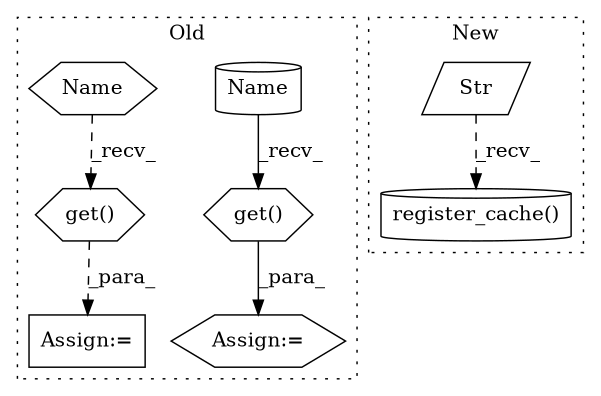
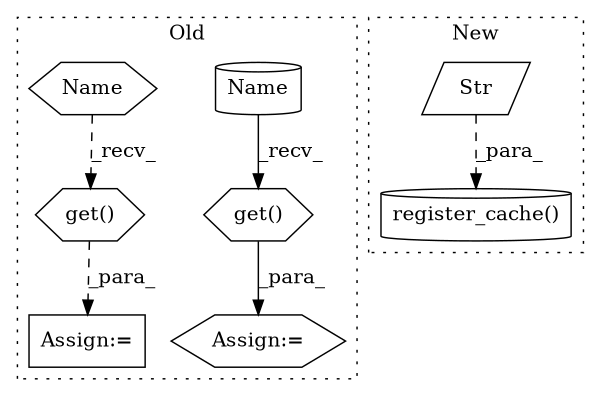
edge "Str" -> "register_cache()": label "_recv_" -> "_para_"
